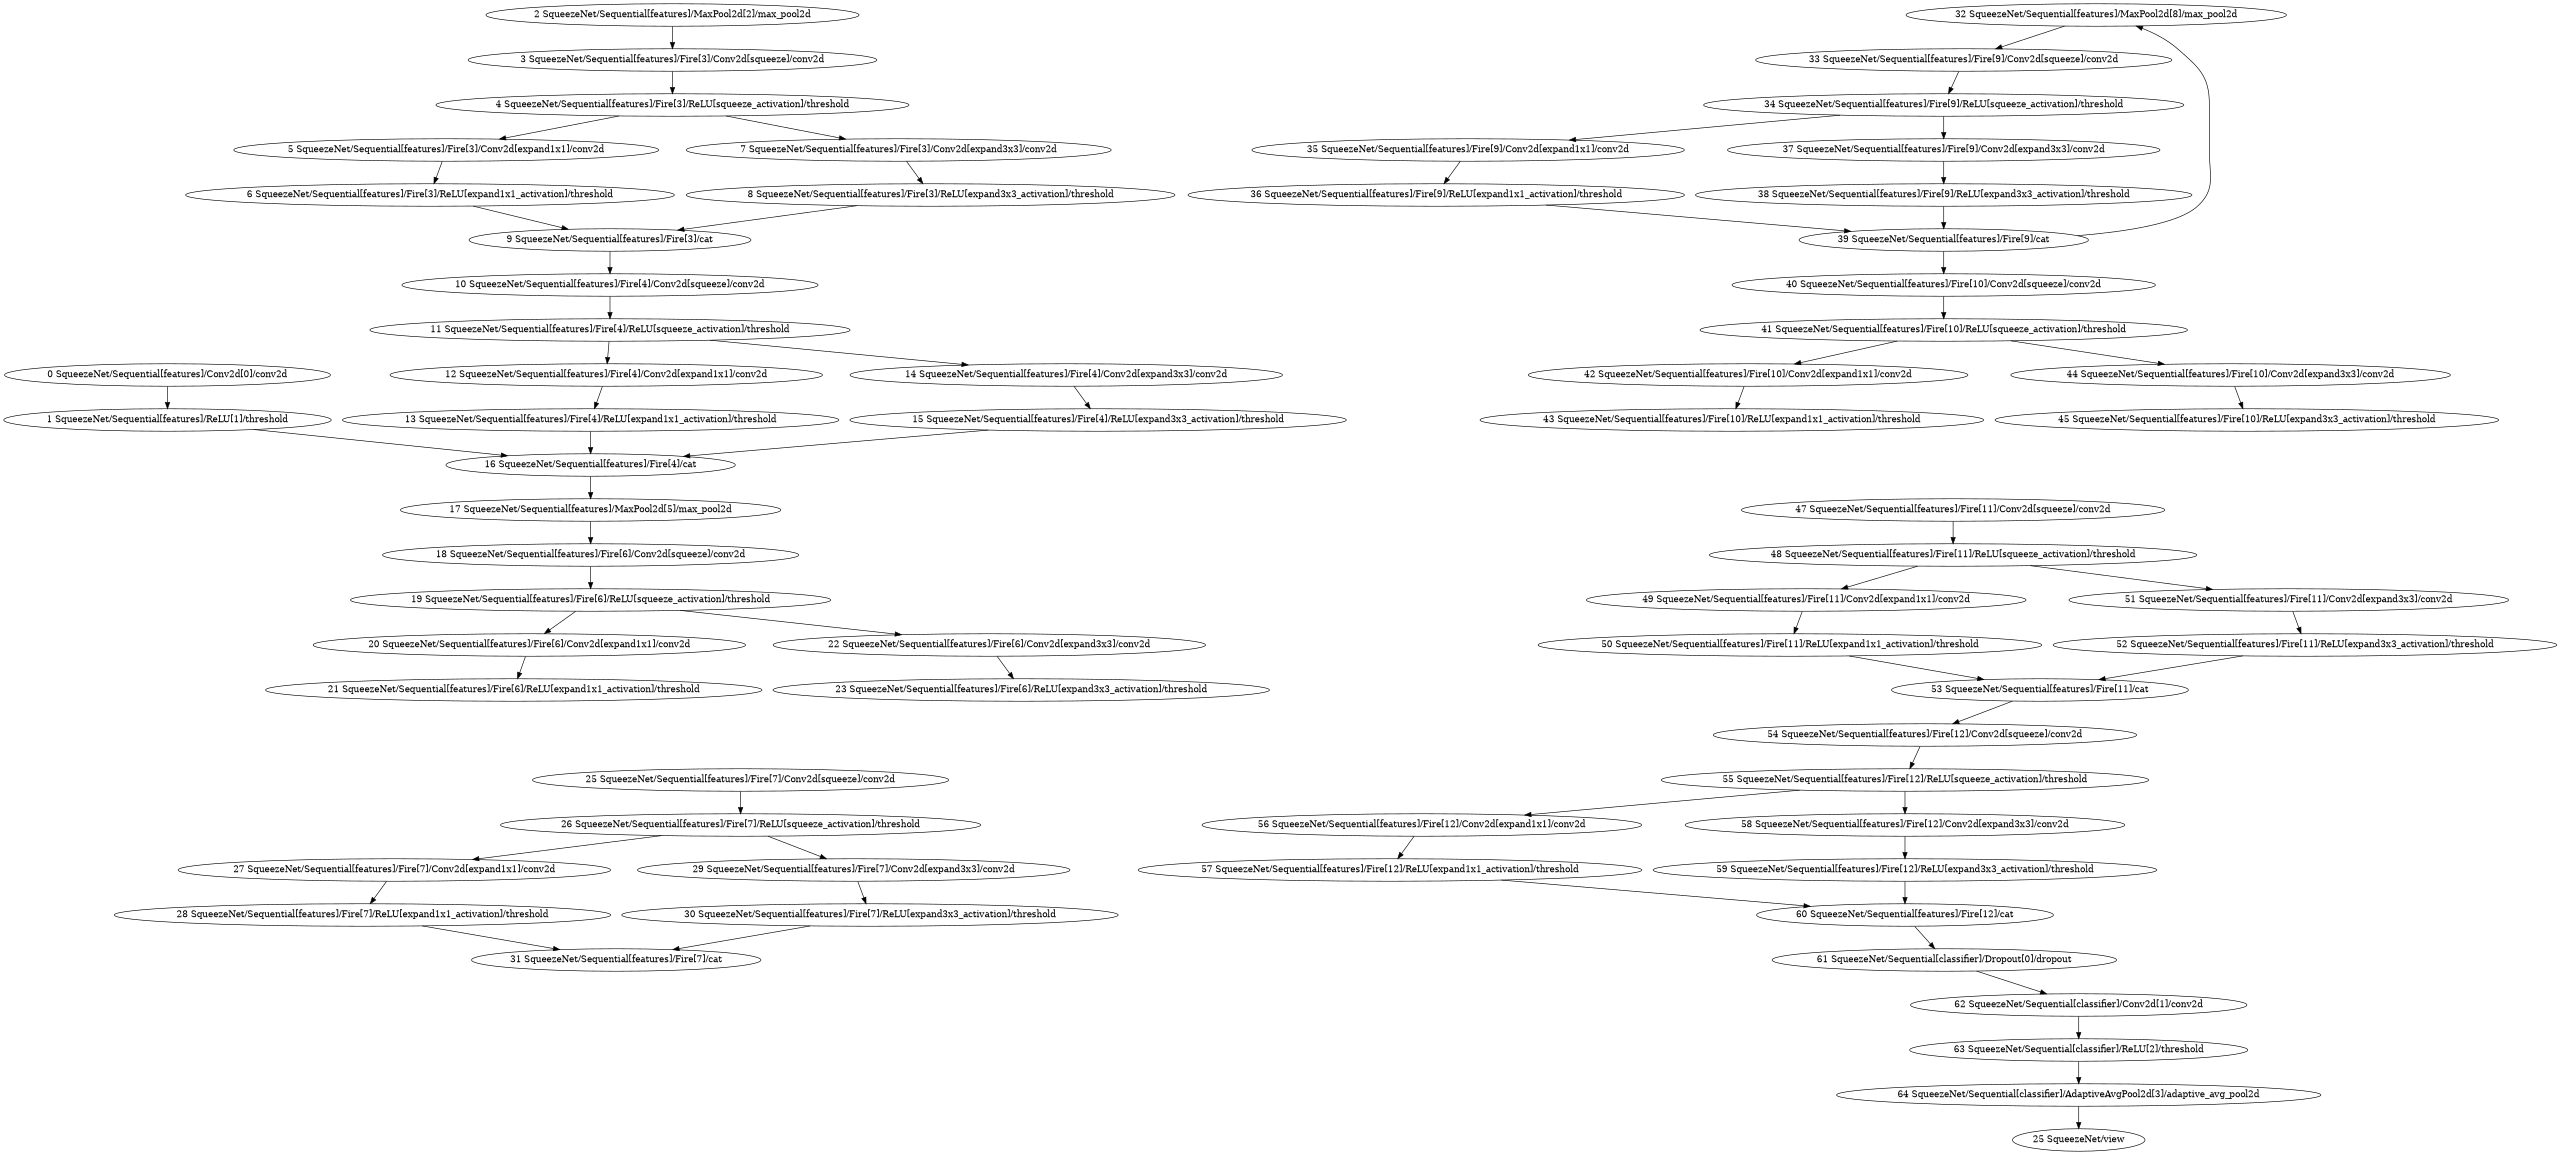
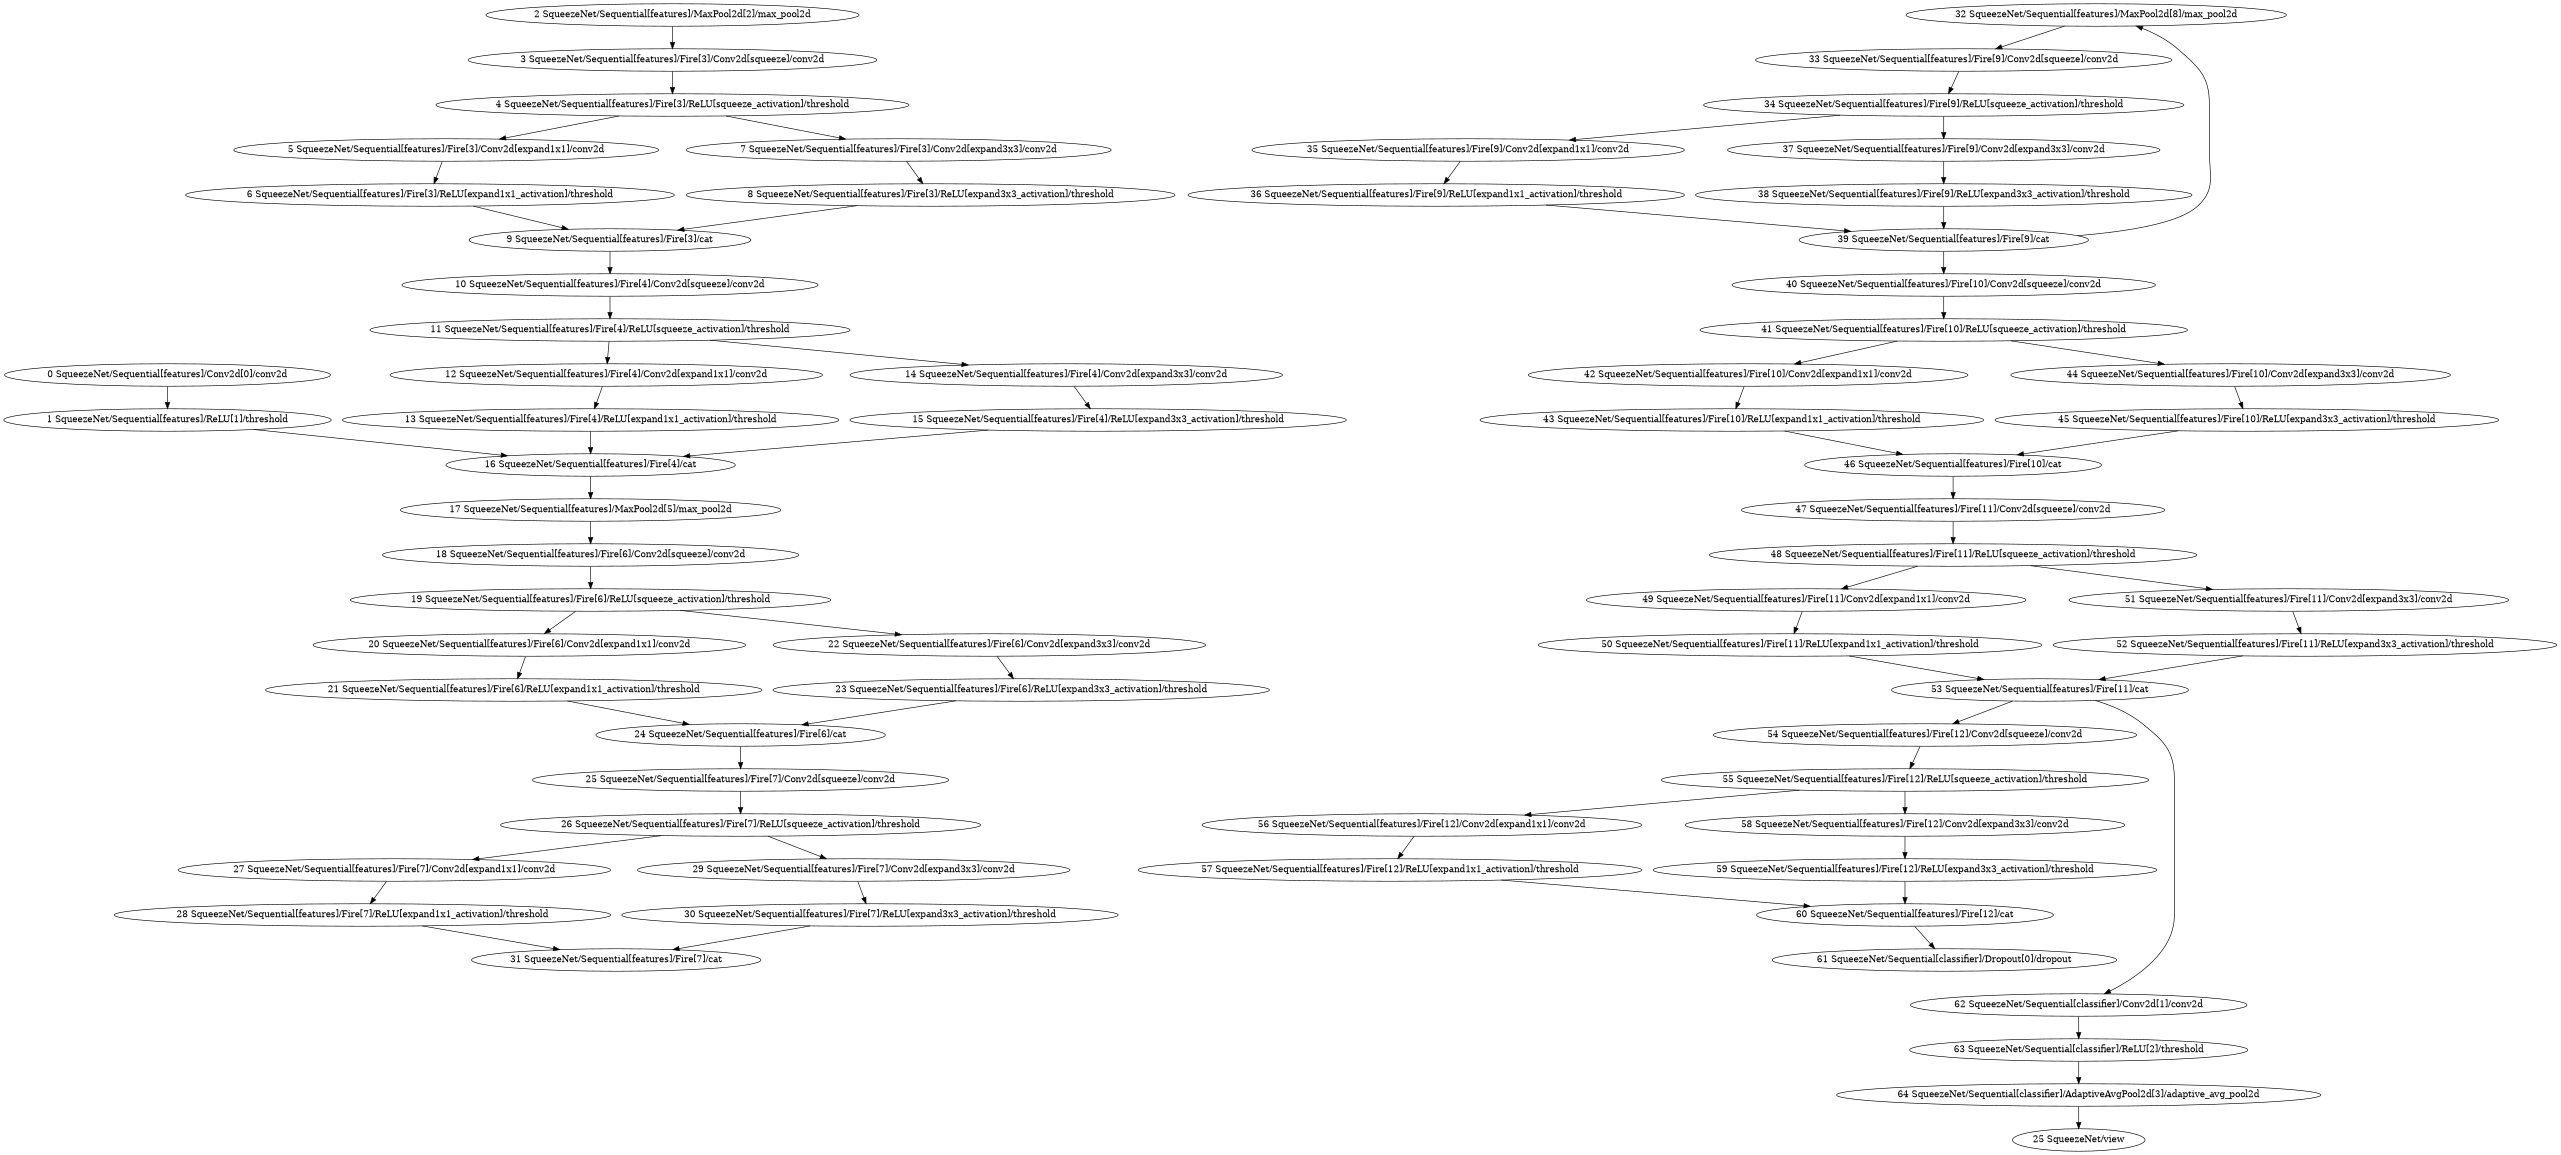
node "46 SqueezeNet/Sequential[features]/Fire[10]/cat": added
node "24 SqueezeNet/Sequential[features]/Fire[6]/cat": added
edge "61 SqueezeNet/Sequential[classifier]/Dropout[0]/dropout" -> "62 SqueezeNet/Sequential[classifier]/Conv2d[1]/conv2d": now "53 SqueezeNet/Sequential[features]/Fire[11]/cat" -> "62 SqueezeNet/Sequential[classifier]/Conv2d[1]/conv2d"
